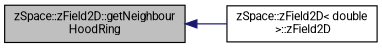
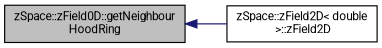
node "zSpace::zField2D::getNeighbour HoodRing": label "zSpace::zField2D::getNeighbour HoodRing" -> "zSpace::zField0D::getNeighbour HoodRing"
